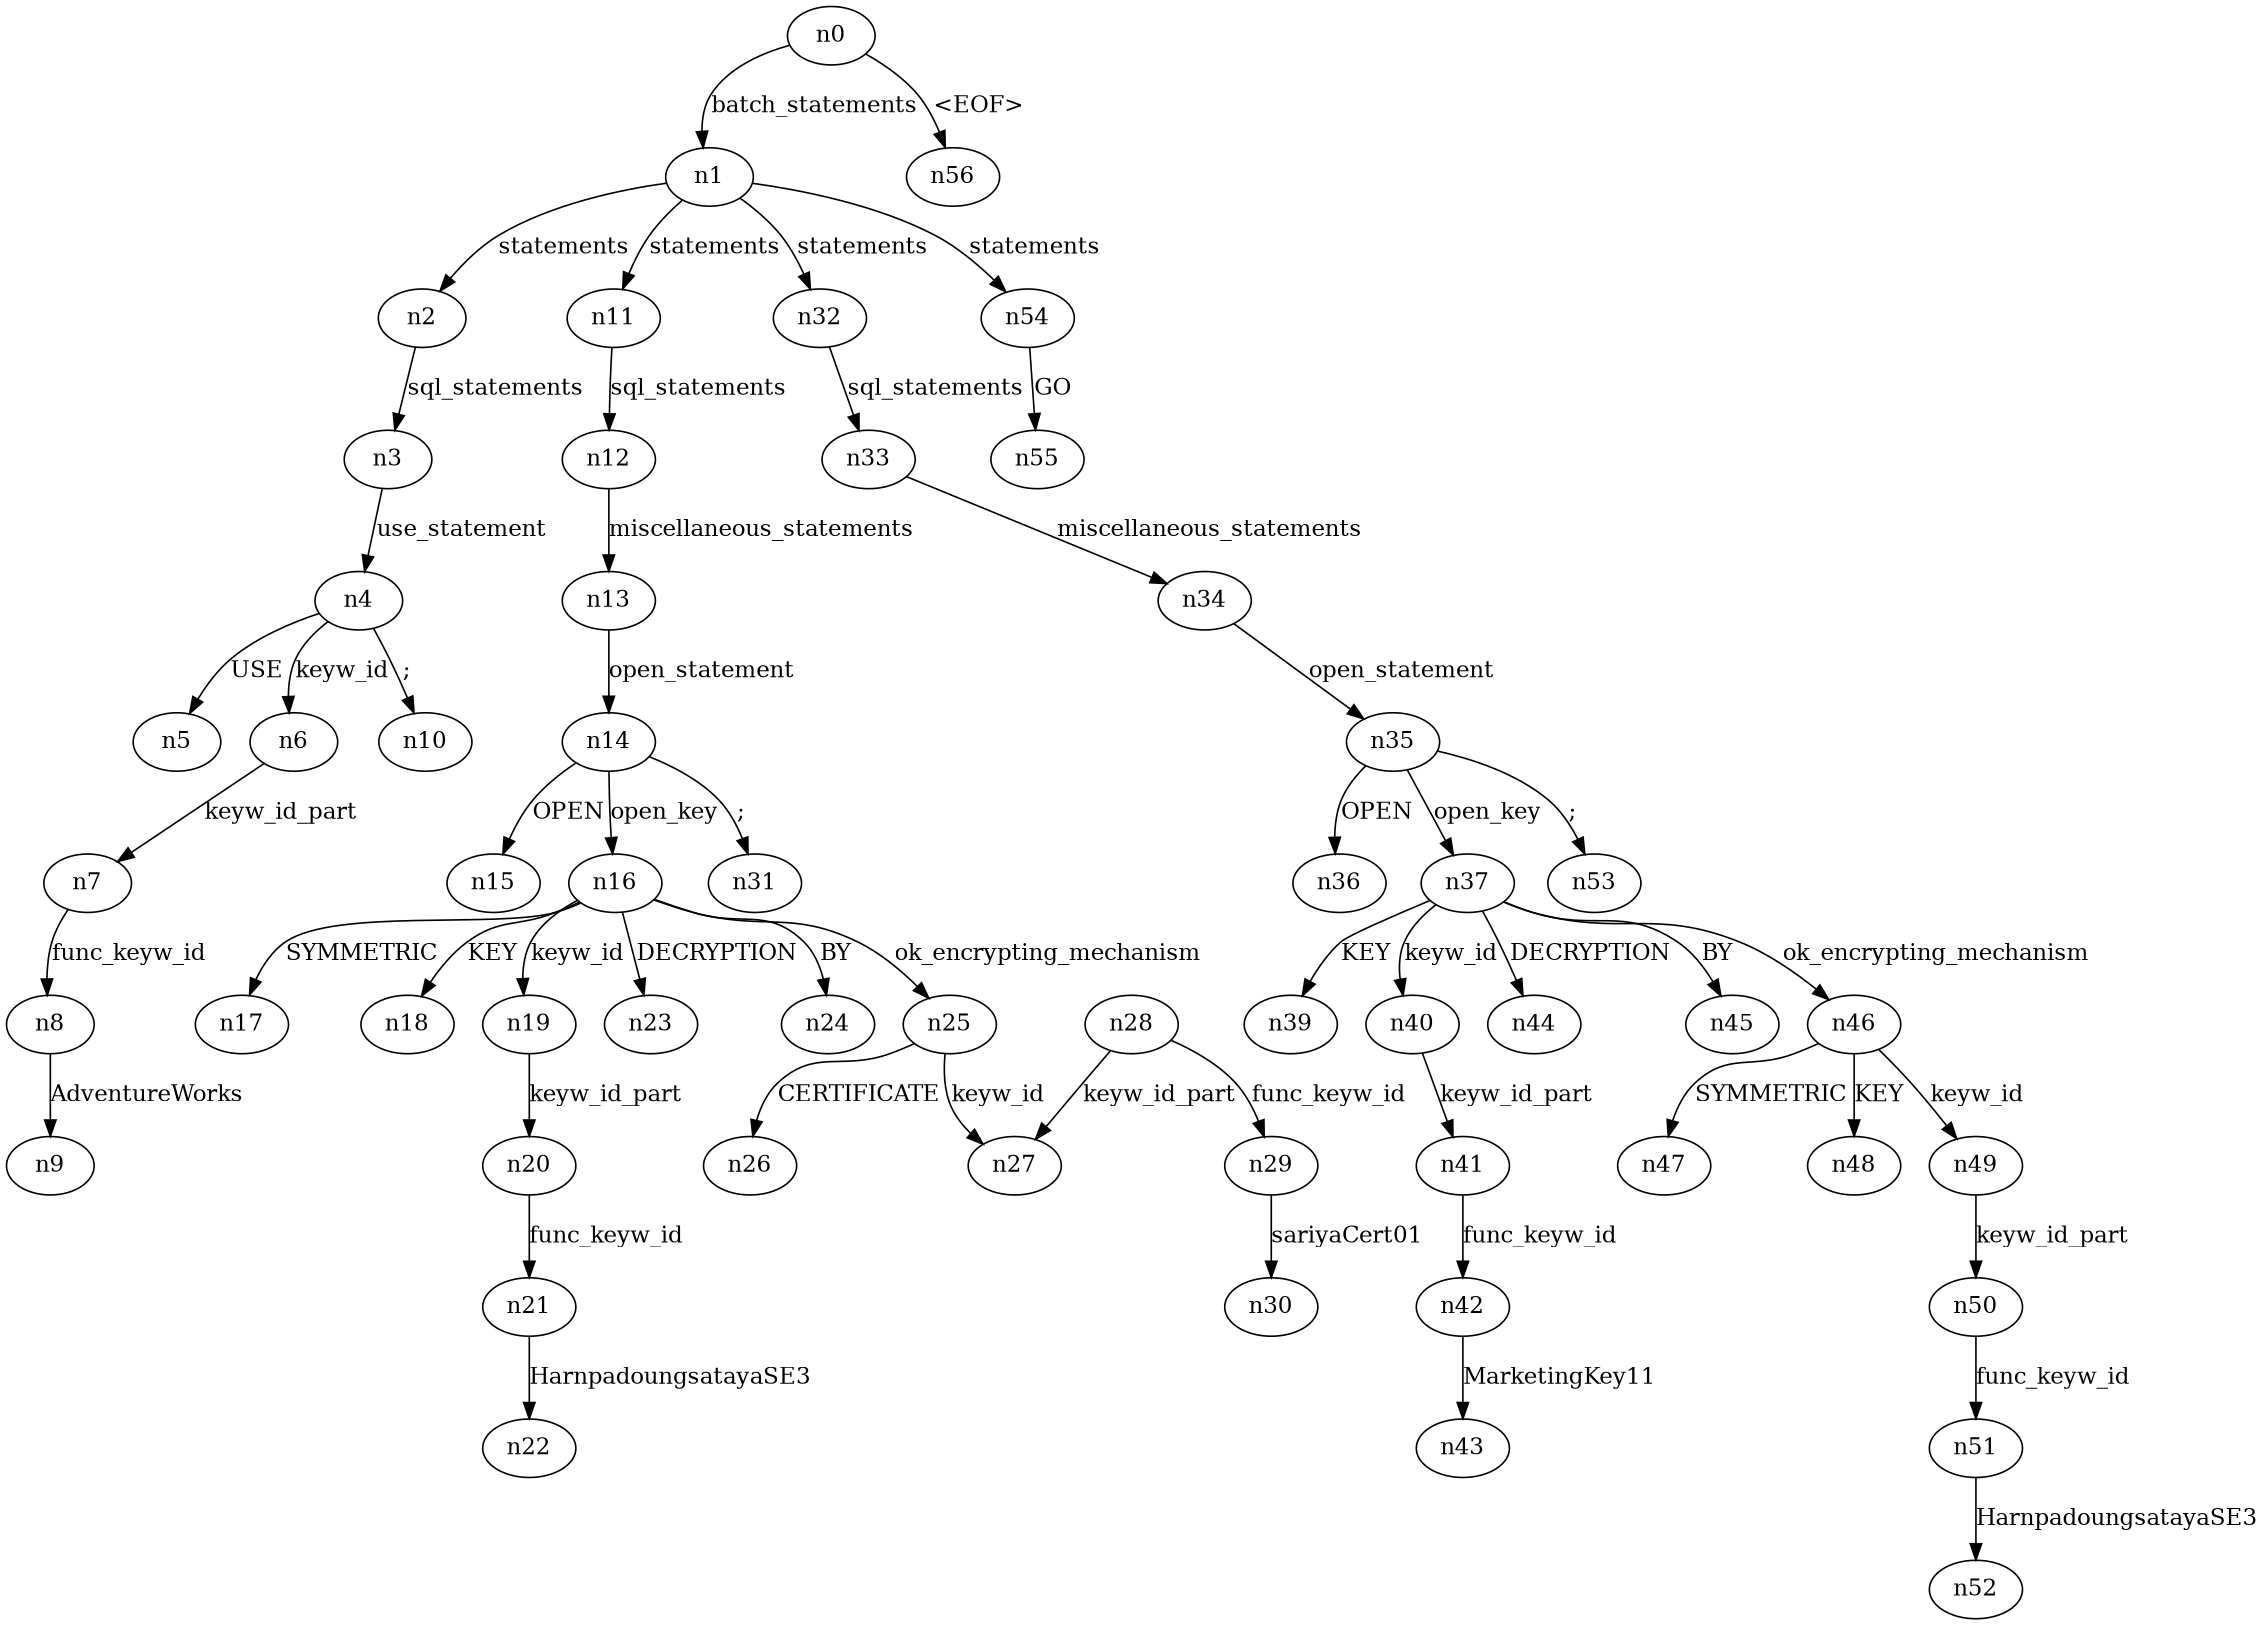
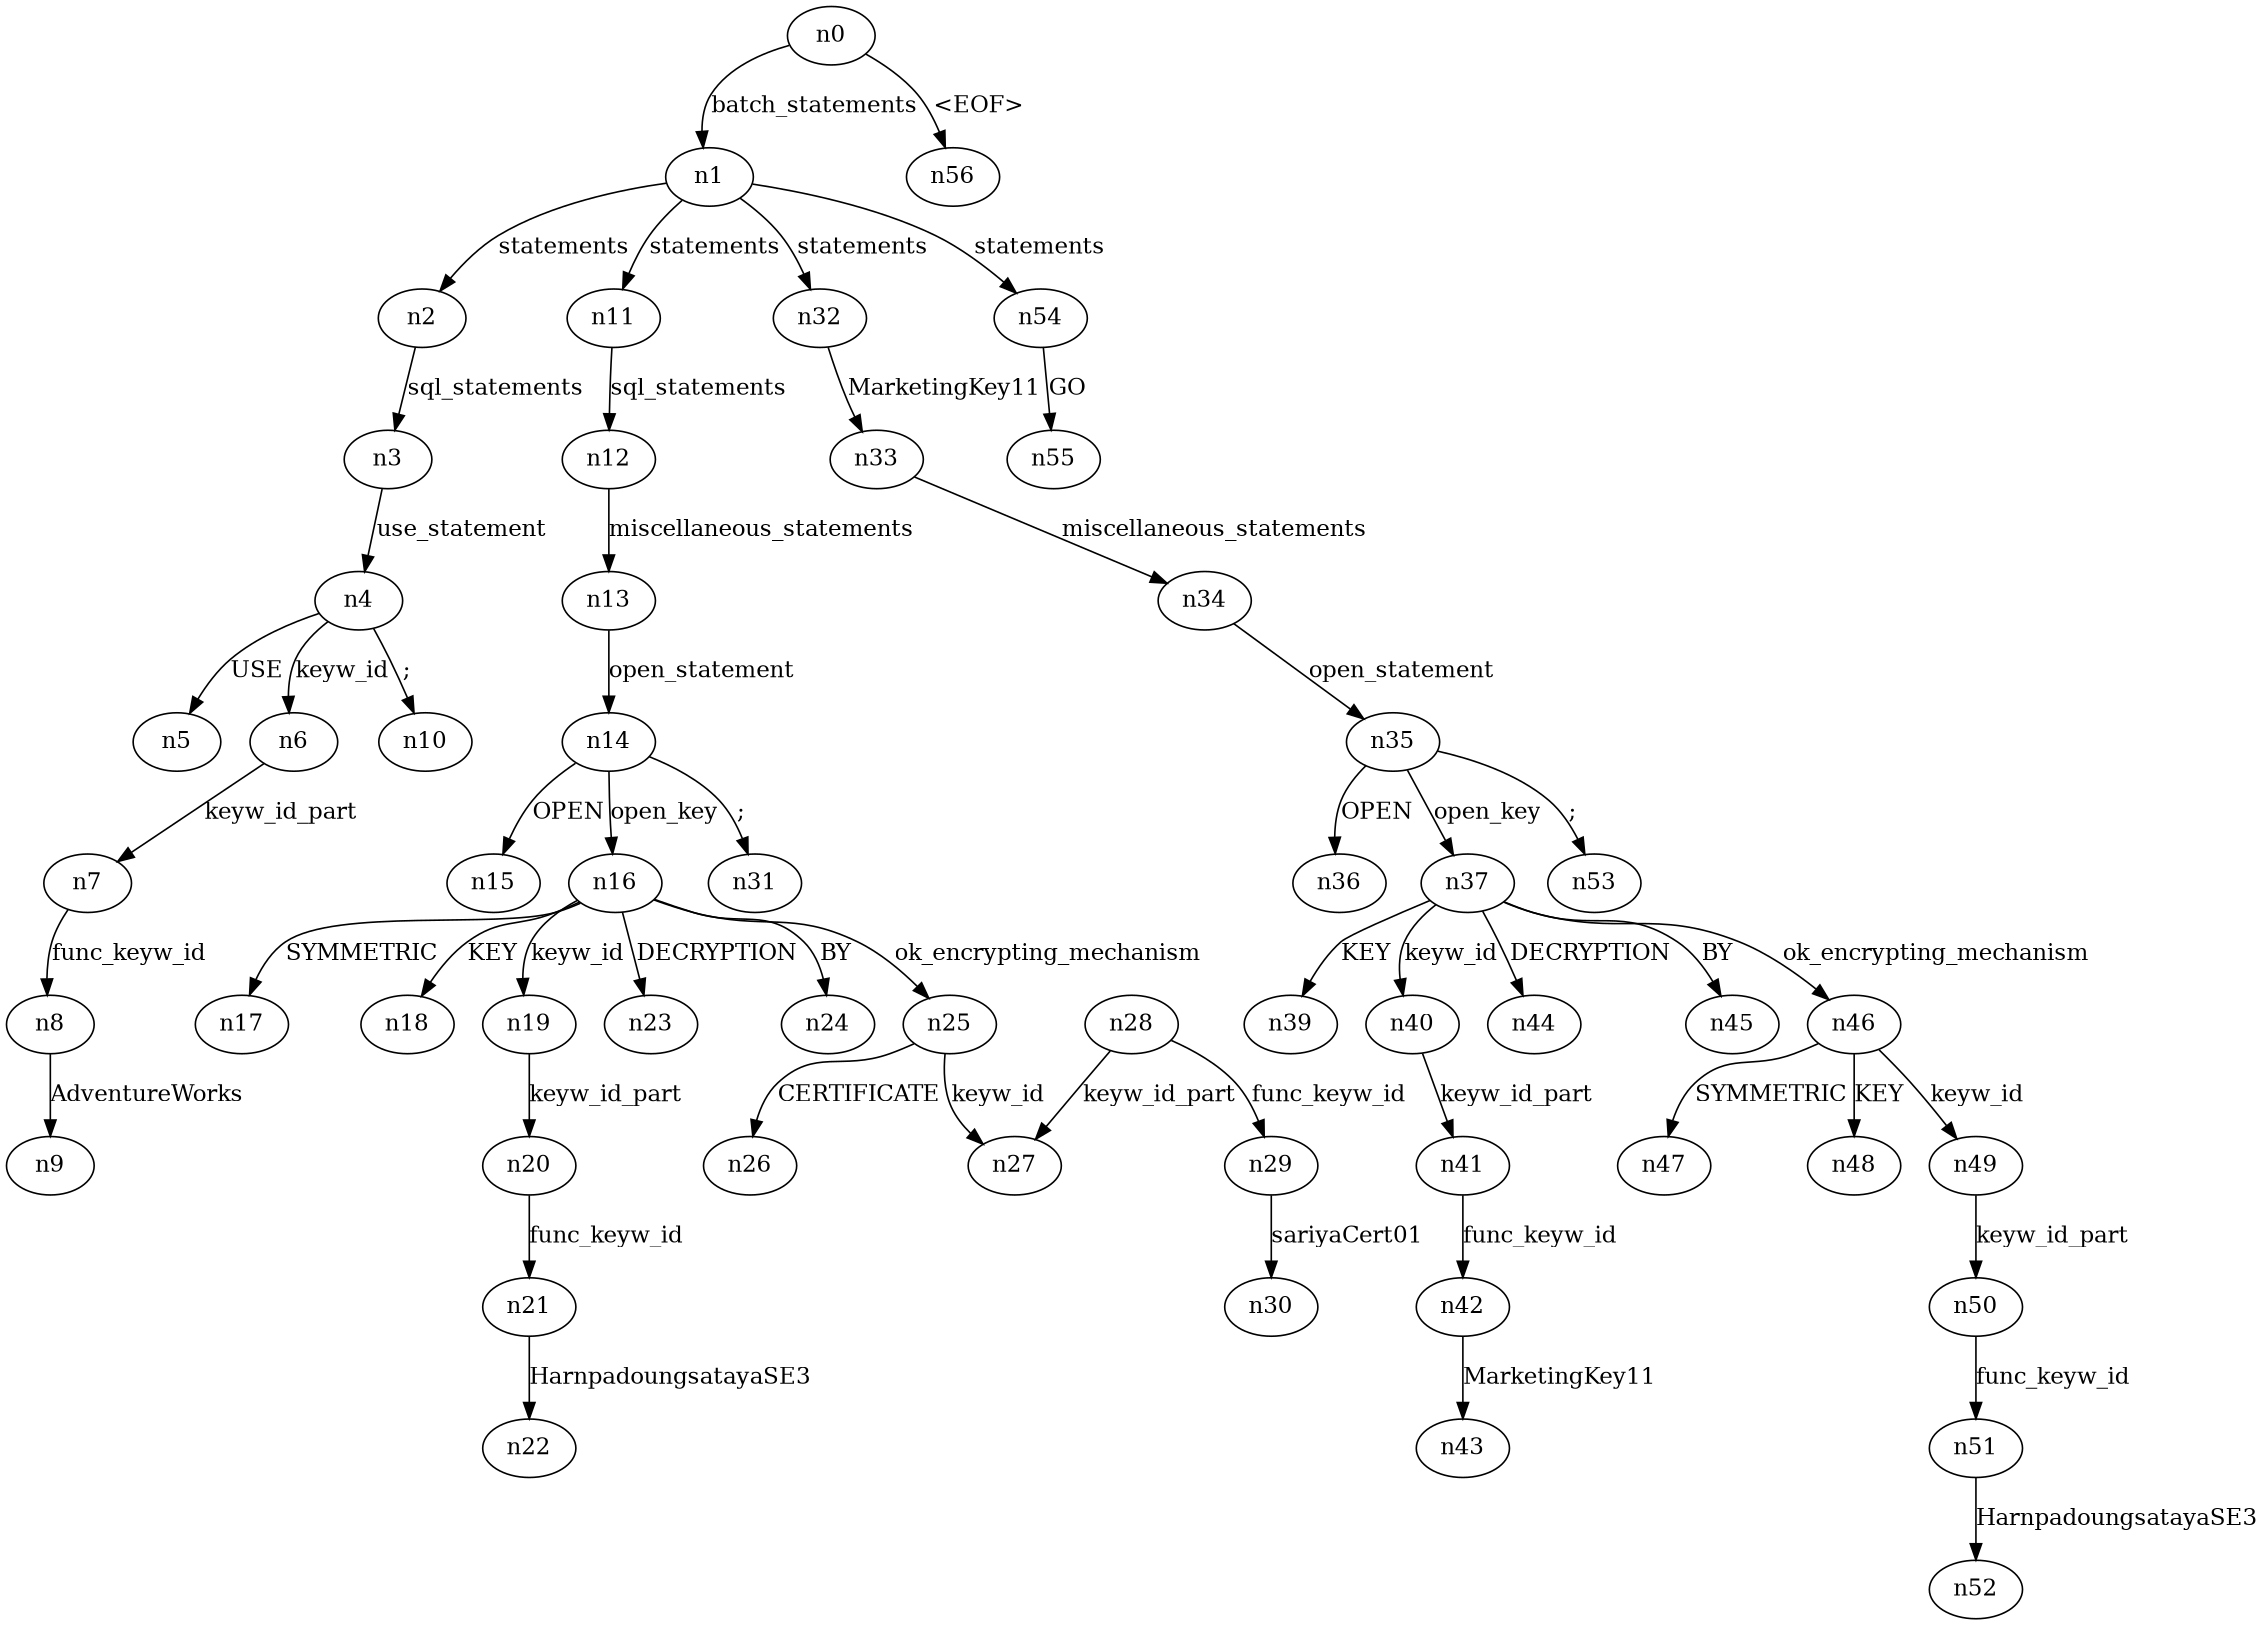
edge "n32" -> "n33": label "sql_statements" -> "MarketingKey11"
